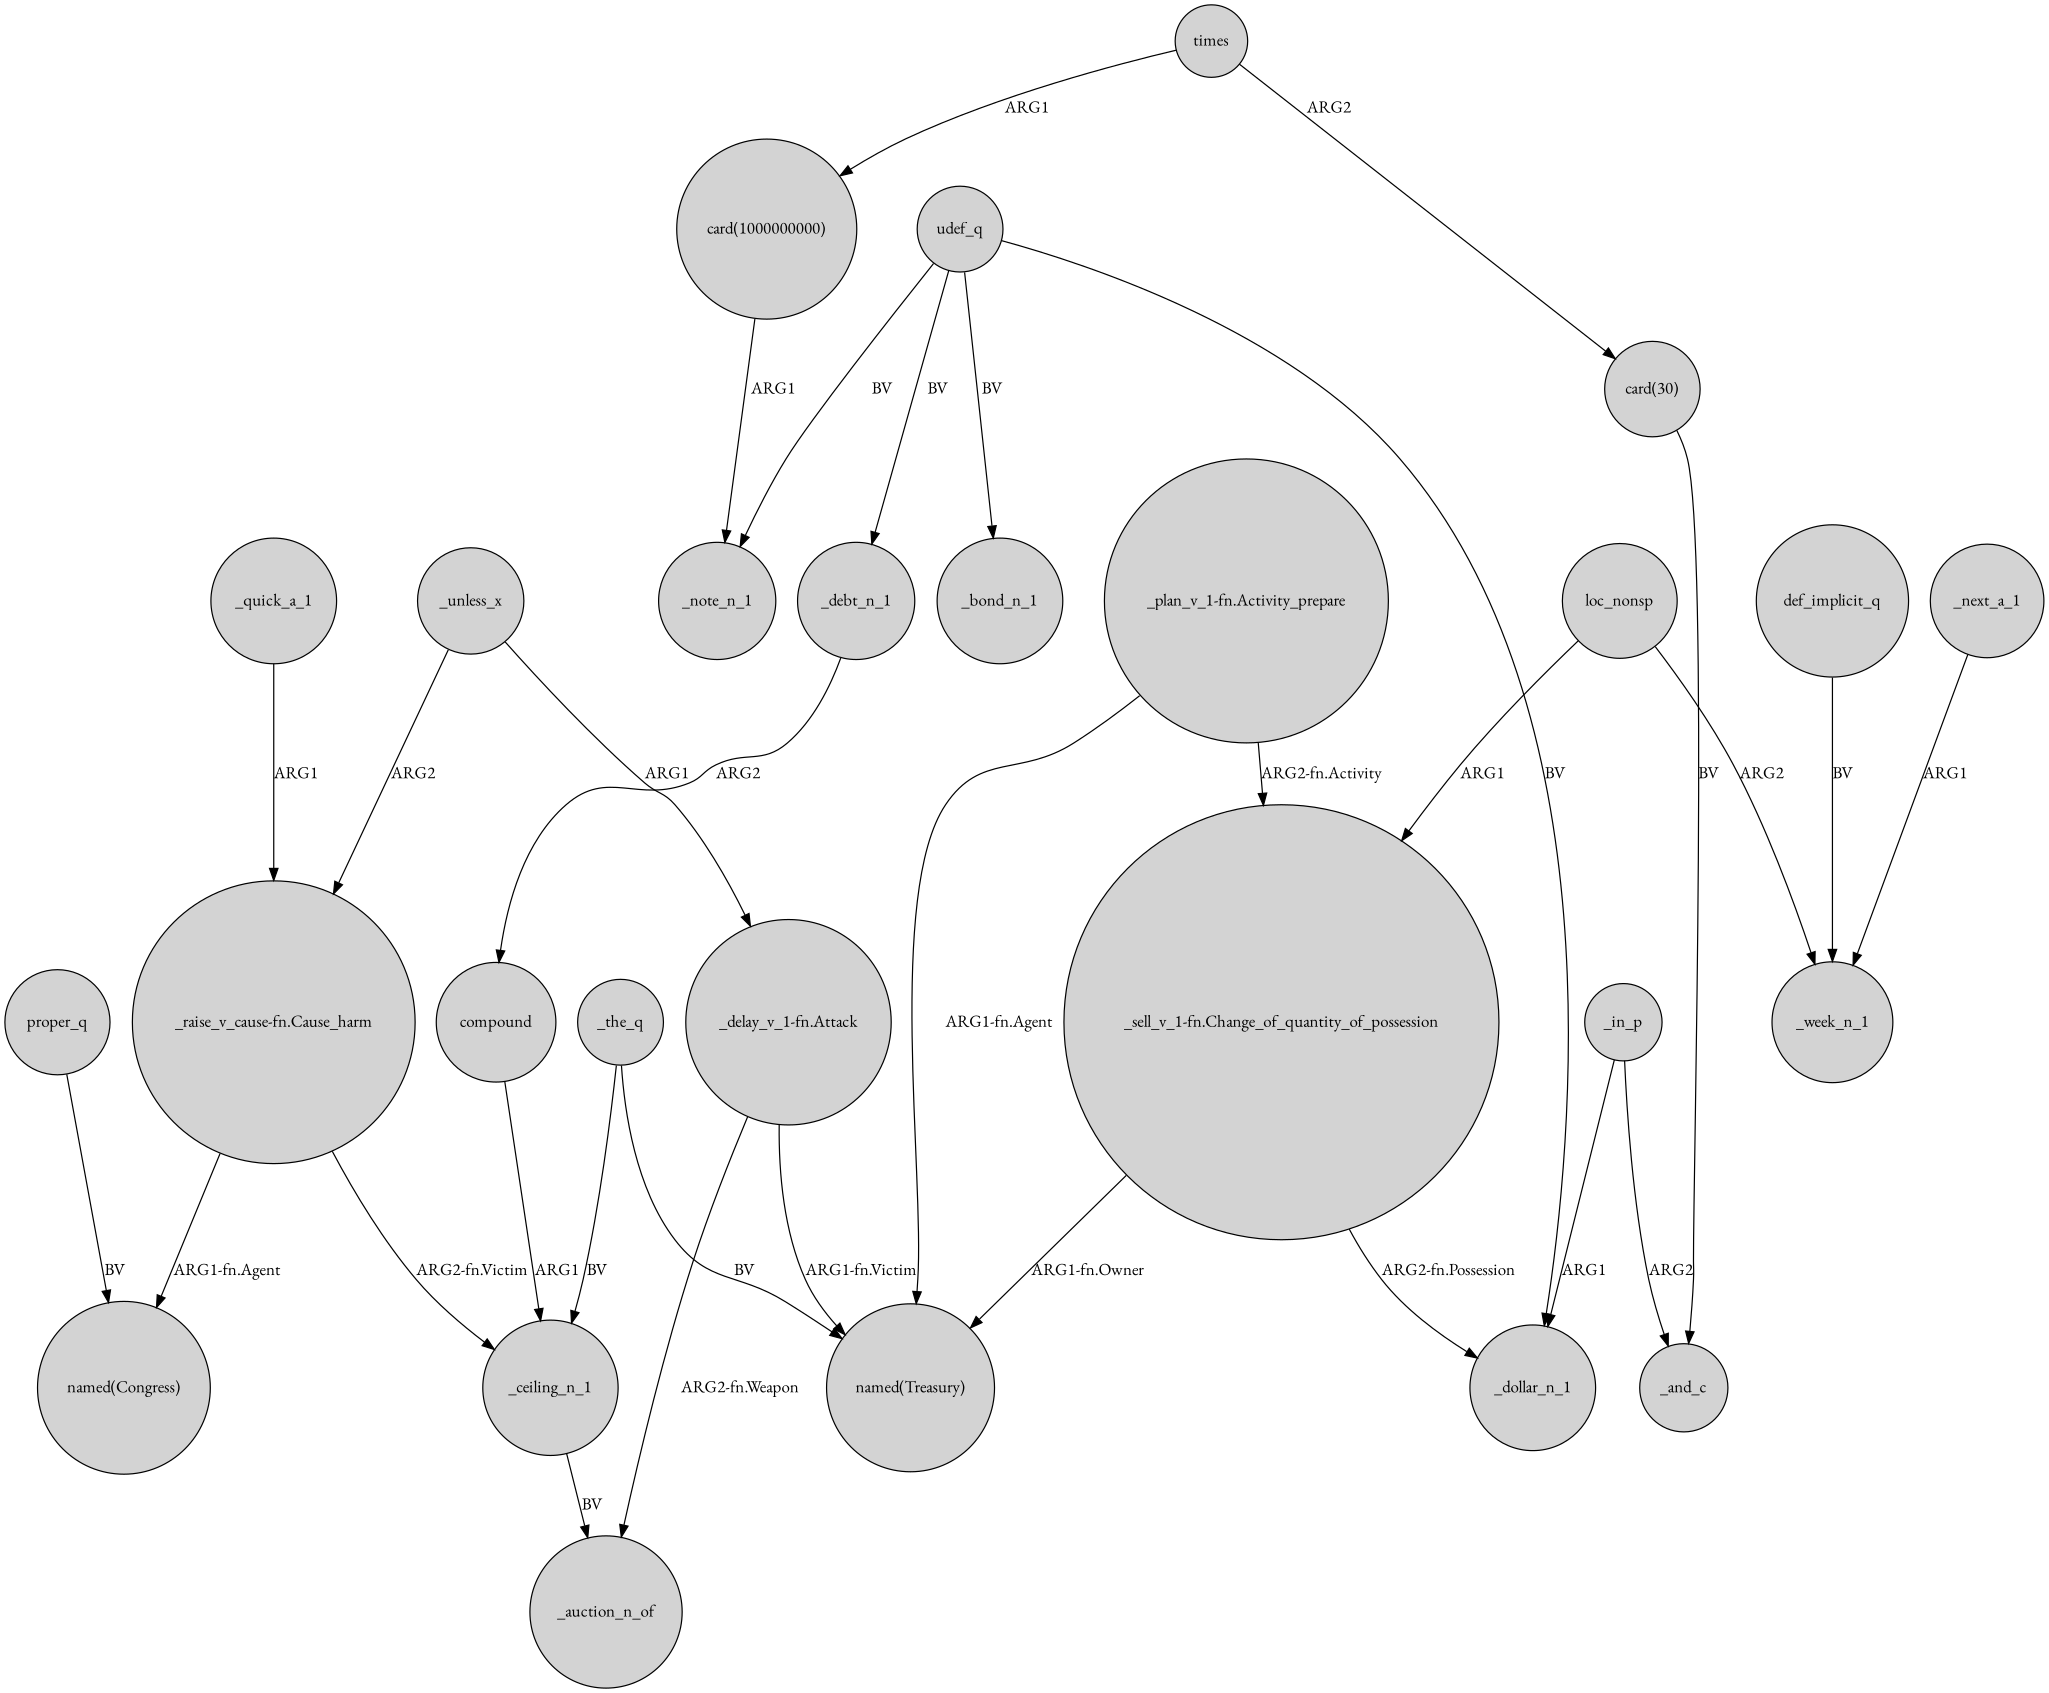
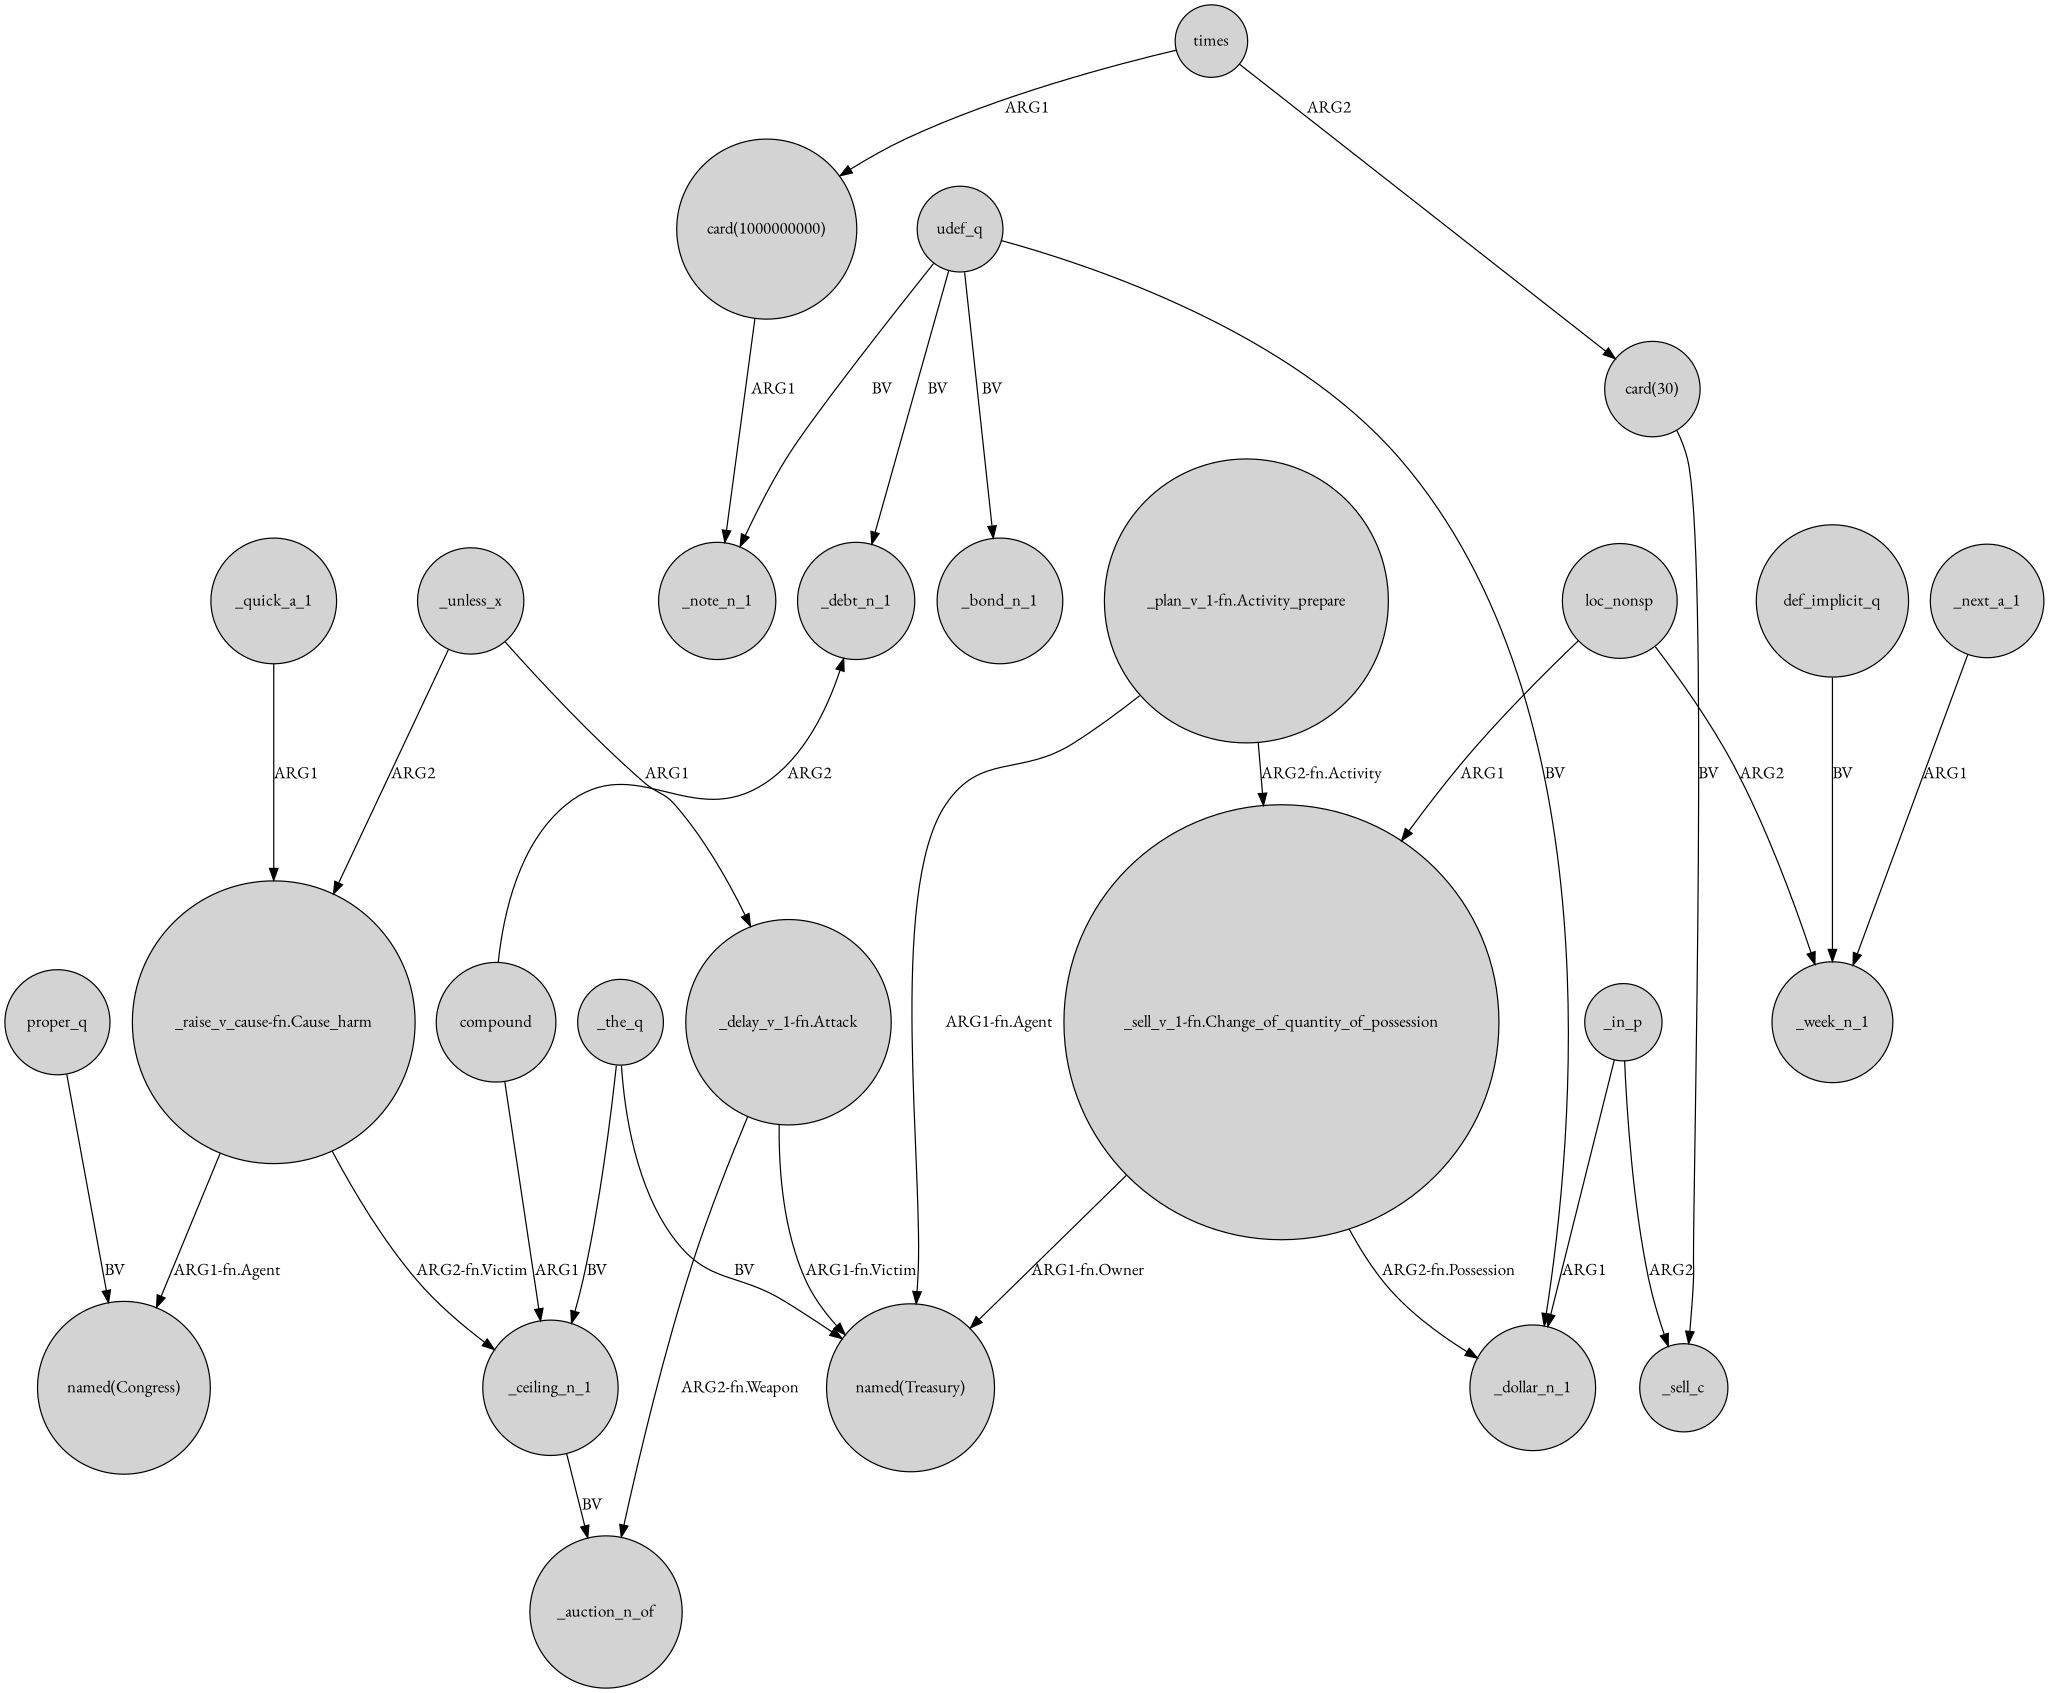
edge "_debt_n_1" -> "compound": reversed
node "_and_c": label "_and_c" -> "_sell_c"
